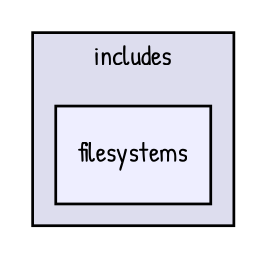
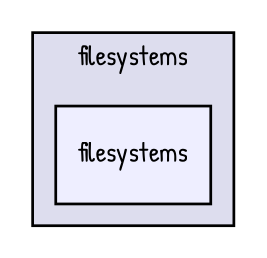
cluster "includes": label "includes" -> "filesystems"
